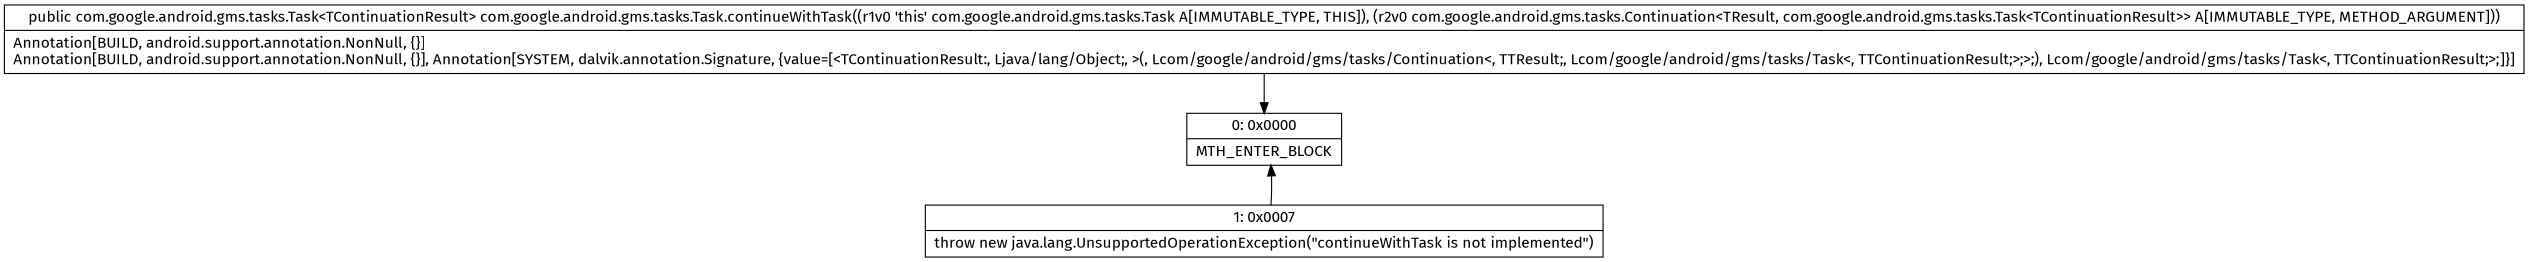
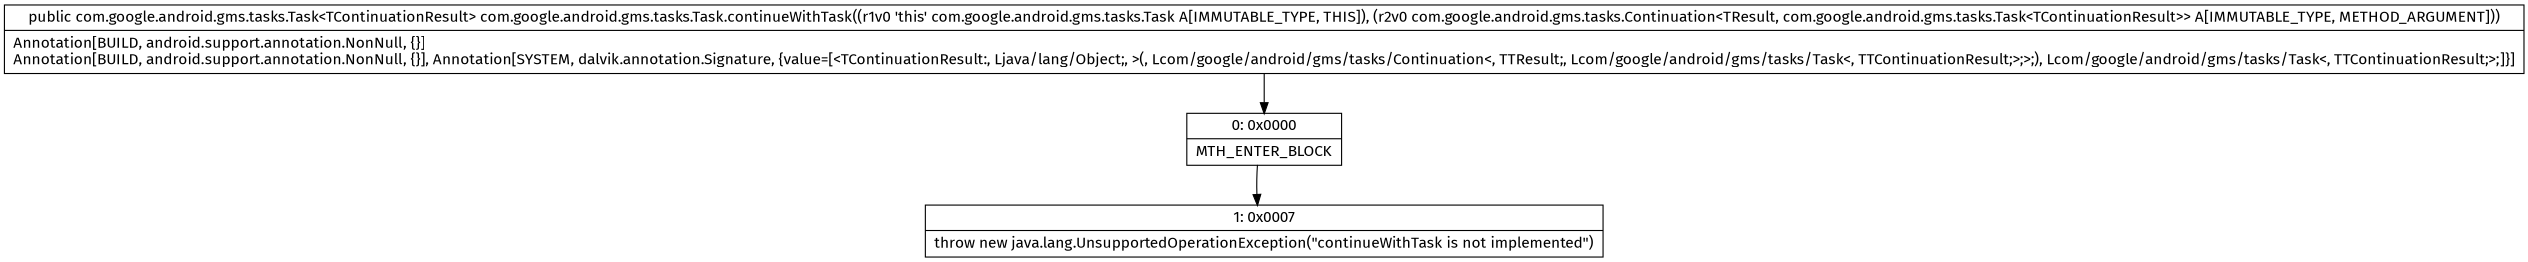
edge "1: 0x0007" -> "0: 0x0000": reversed
